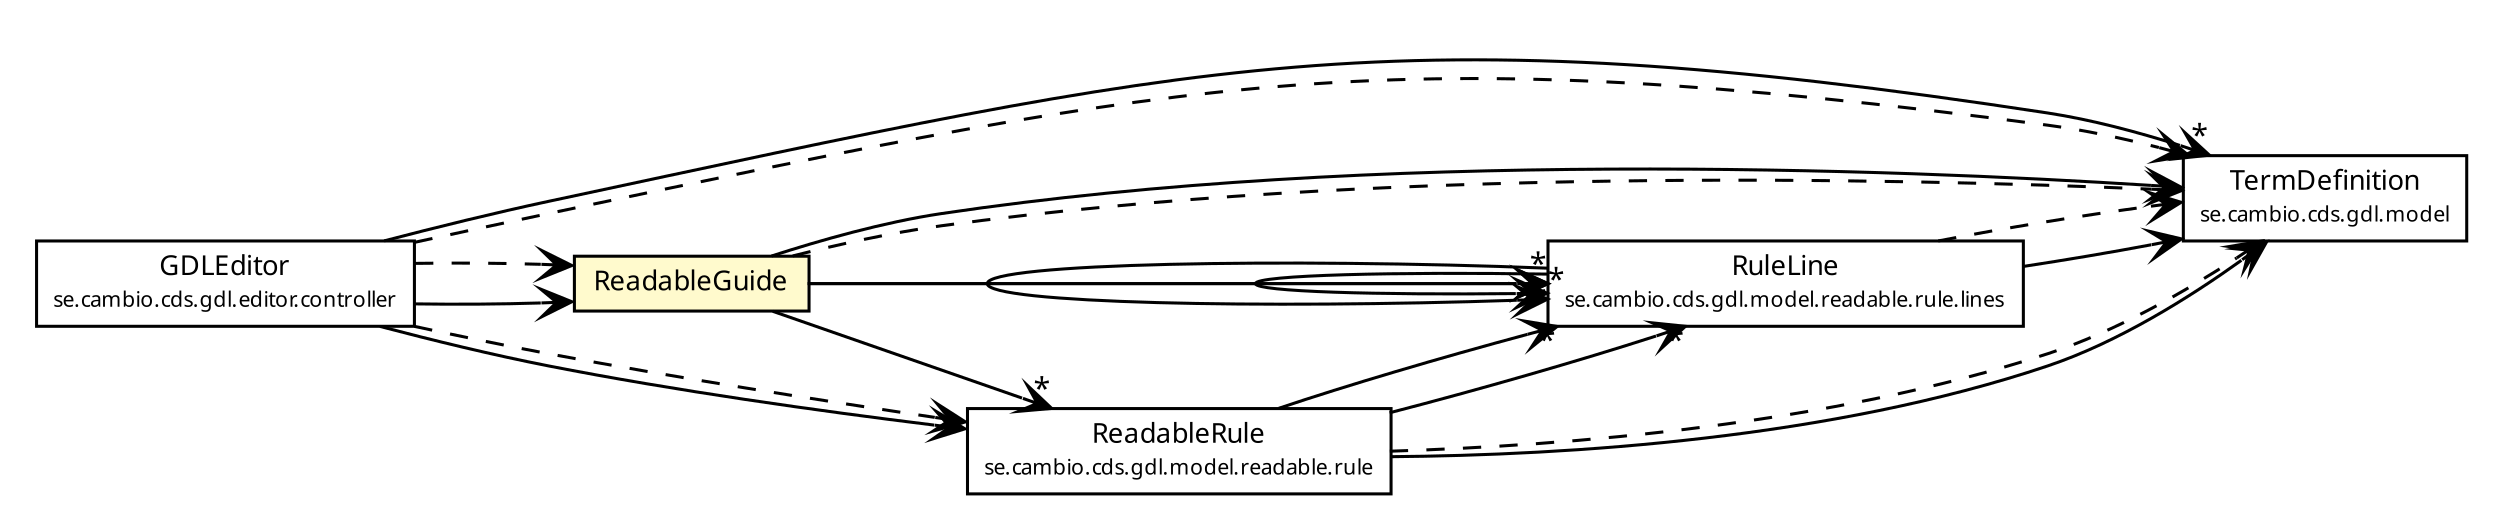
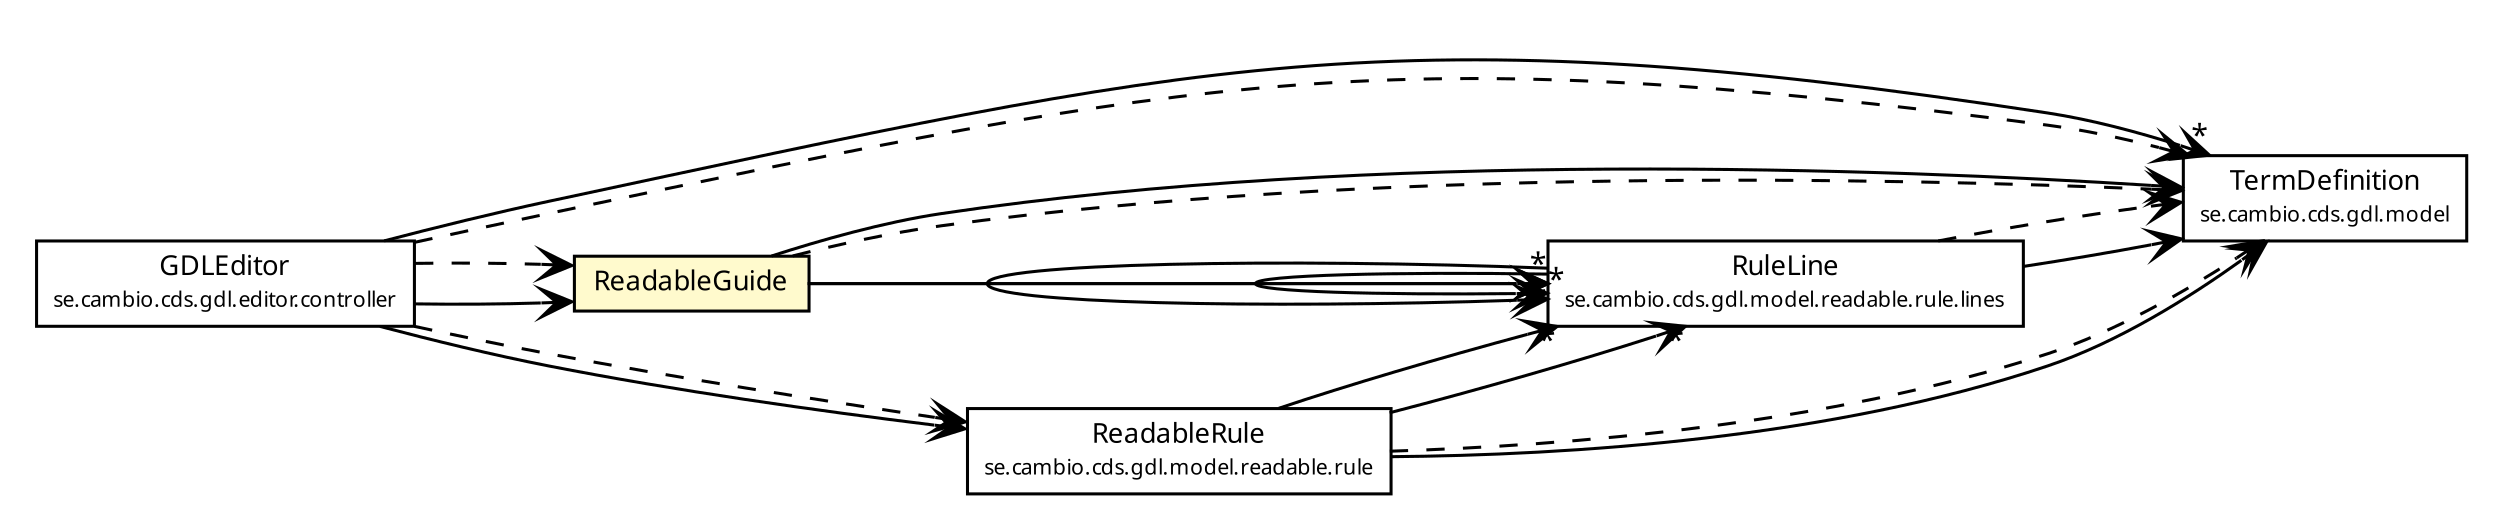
edge "ReadableGuide" -> "ReadableRule": removed
